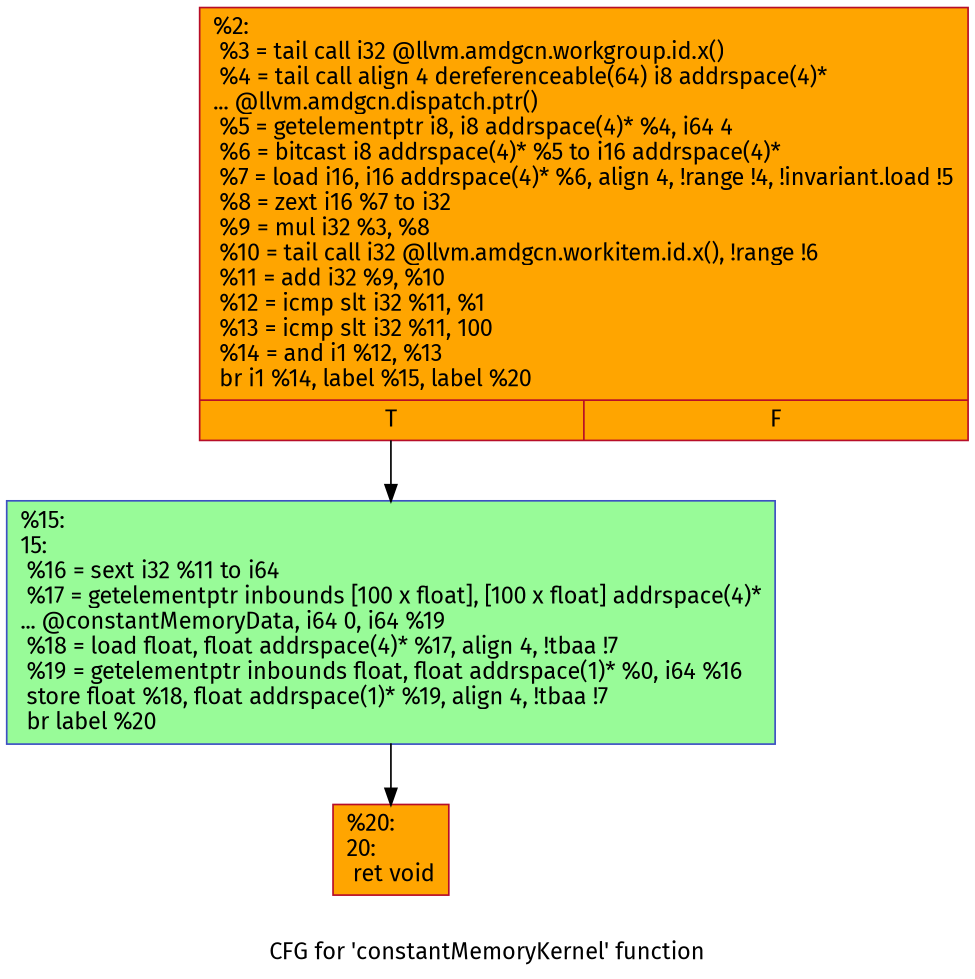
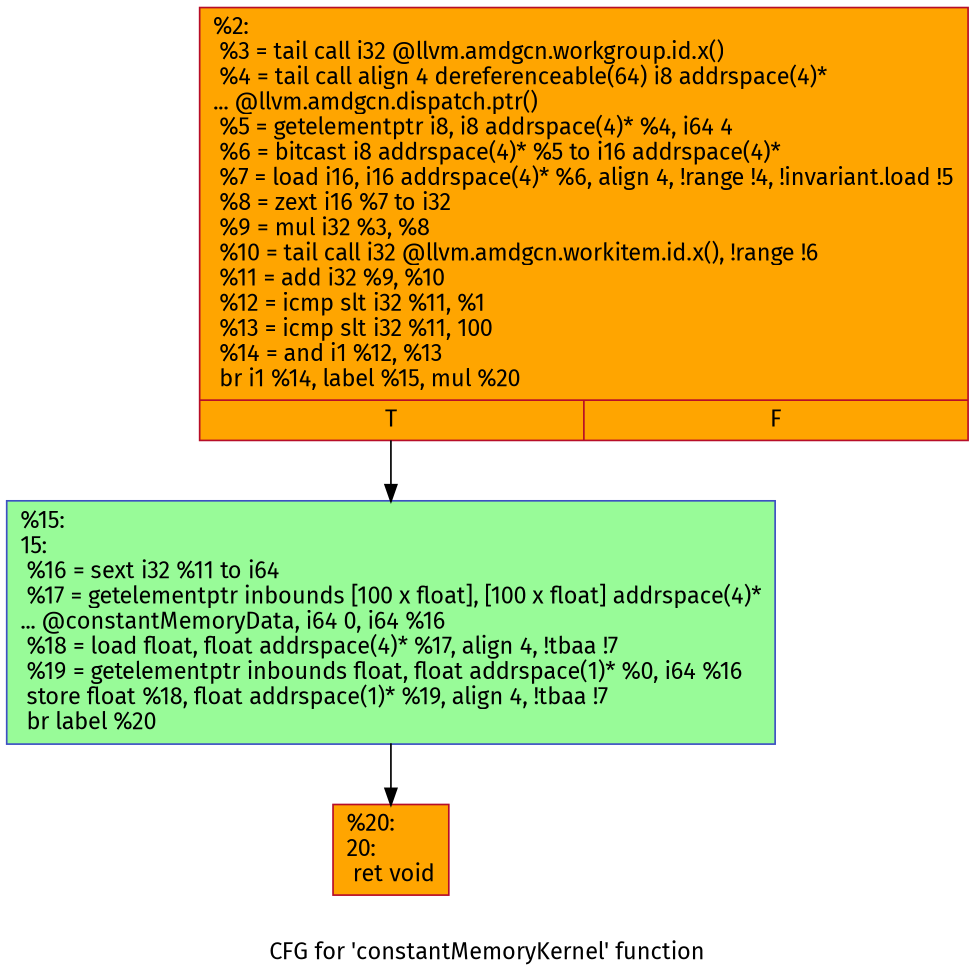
node "%2:": text "br i1 %14, label %15, label %20" -> "br i1 %14, label %15, mul %20"
node "%15:": text "... @constantMemoryData, i64 0, i64 %19" -> "... @constantMemoryData, i64 0, i64 %16"
